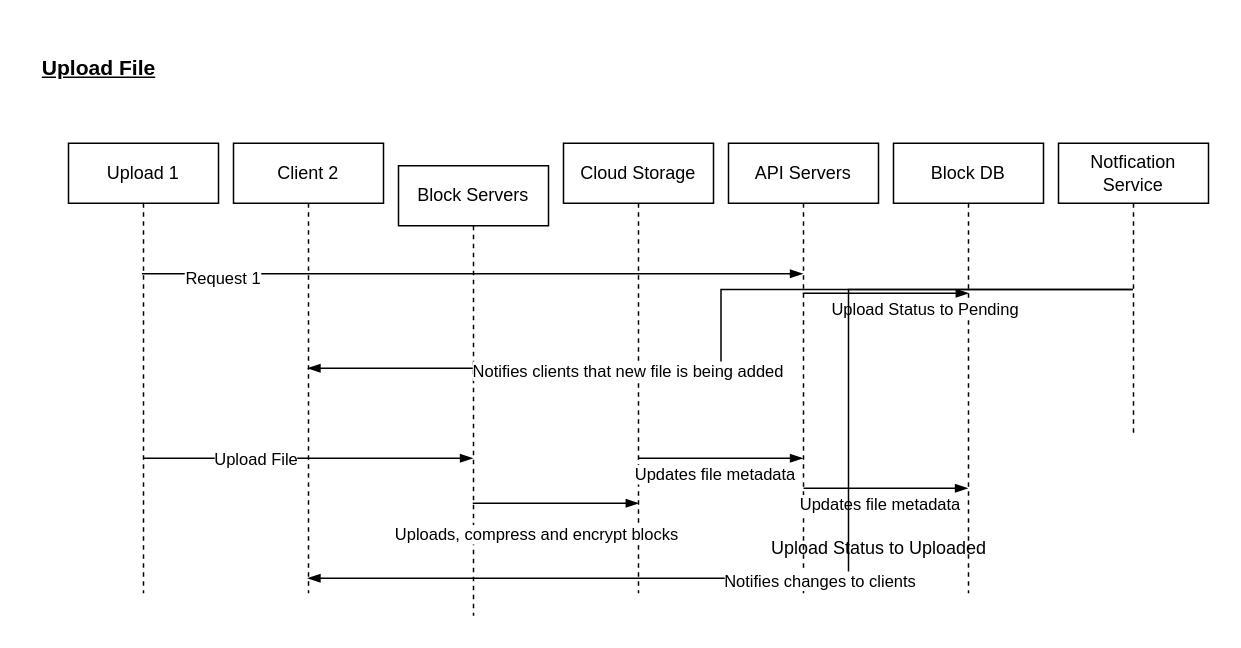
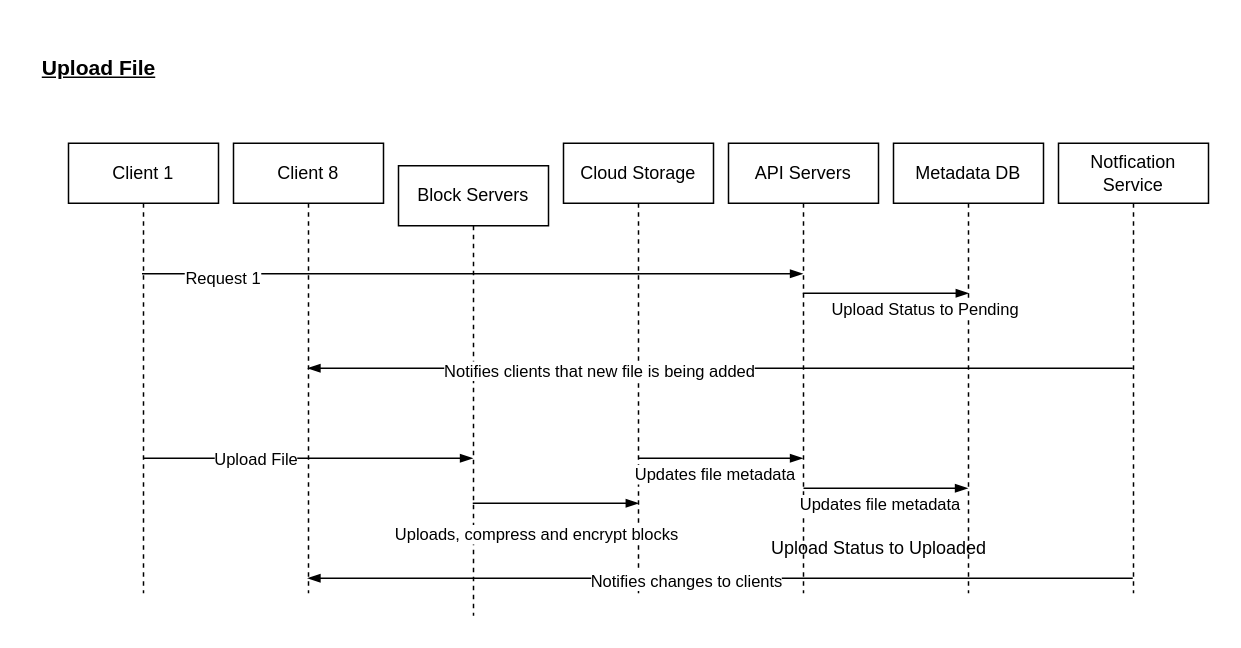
node "Upload 1": label "Upload 1" -> "Client 1"
node "Client 2": label "Client 2" -> "Client 8"
node "Block DB": label "Block DB" -> "Metadata DB"
node "Notfication Service": size 150x293 -> 150x450
